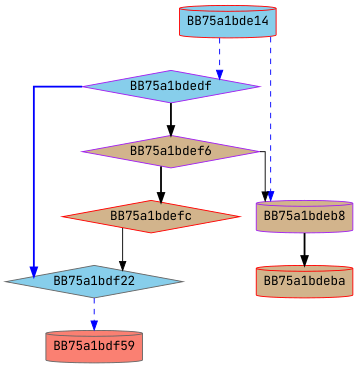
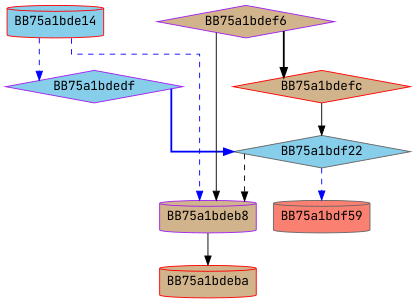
edge "BB75a1bdedf" -> "BB75a1bdef6": removed
edge "BB75a1bdf22" -> "BB75a1bdeb8": added
edge "BB75a1bdeb8" -> "BB75a1bdeba": style bold -> solid
